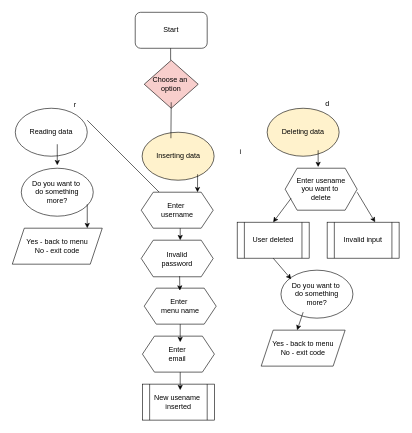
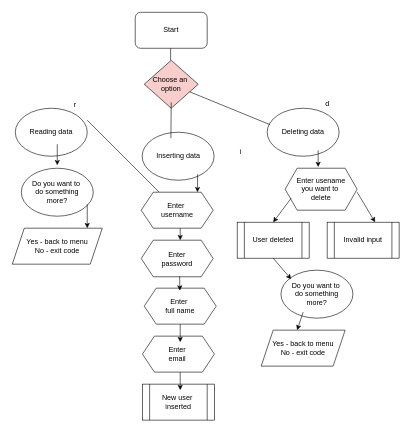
edge "Choose an option" -- "Deleting data": added
node "Deleting data": fillcolor #fff2cc -> #ffffff
node "Inserting data": fillcolor #fff2cc -> #ffffff
node "Invalid password": label "Invalid password" -> "Enter password"
node "Enter menu name": label "Enter menu name" -> "Enter full name"
node "New usename inserted": label "New usename inserted" -> "New user inserted"
